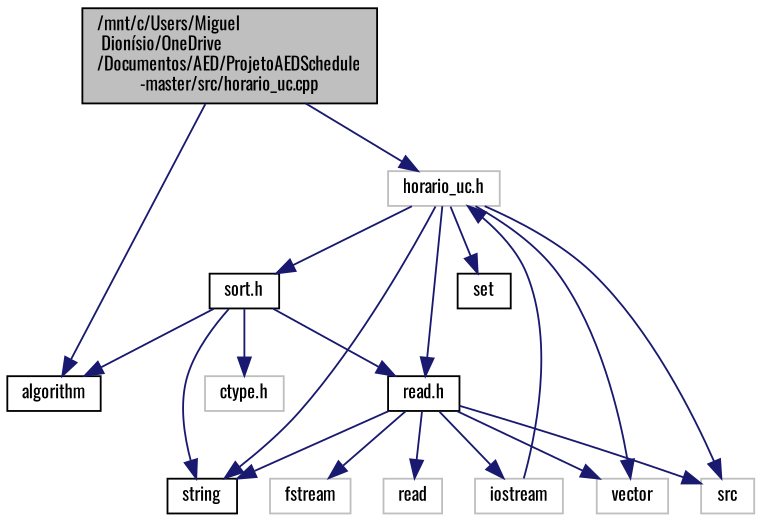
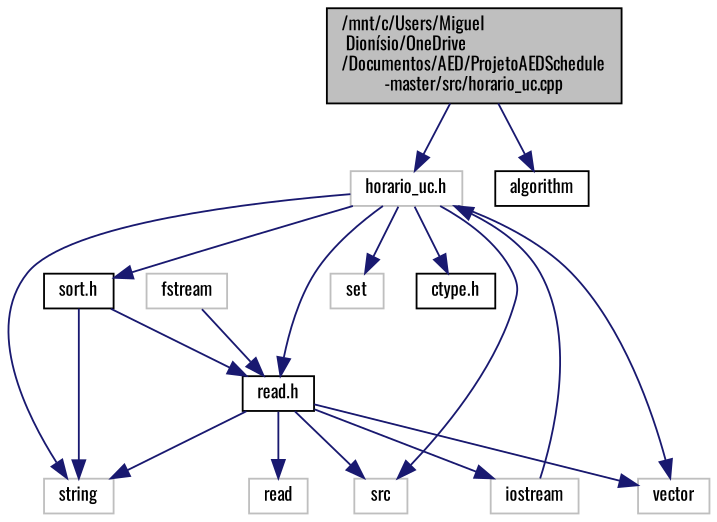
node "set": color black -> grey75
edge "sort.h" -> "ctype.h": now "horario_uc.h" -> "ctype.h"
edge "sort.h" -> "algorithm": removed
node "ctype.h": color grey75 -> black
edge "read.h" -> "fstream": reversed
node "string": color black -> grey75
